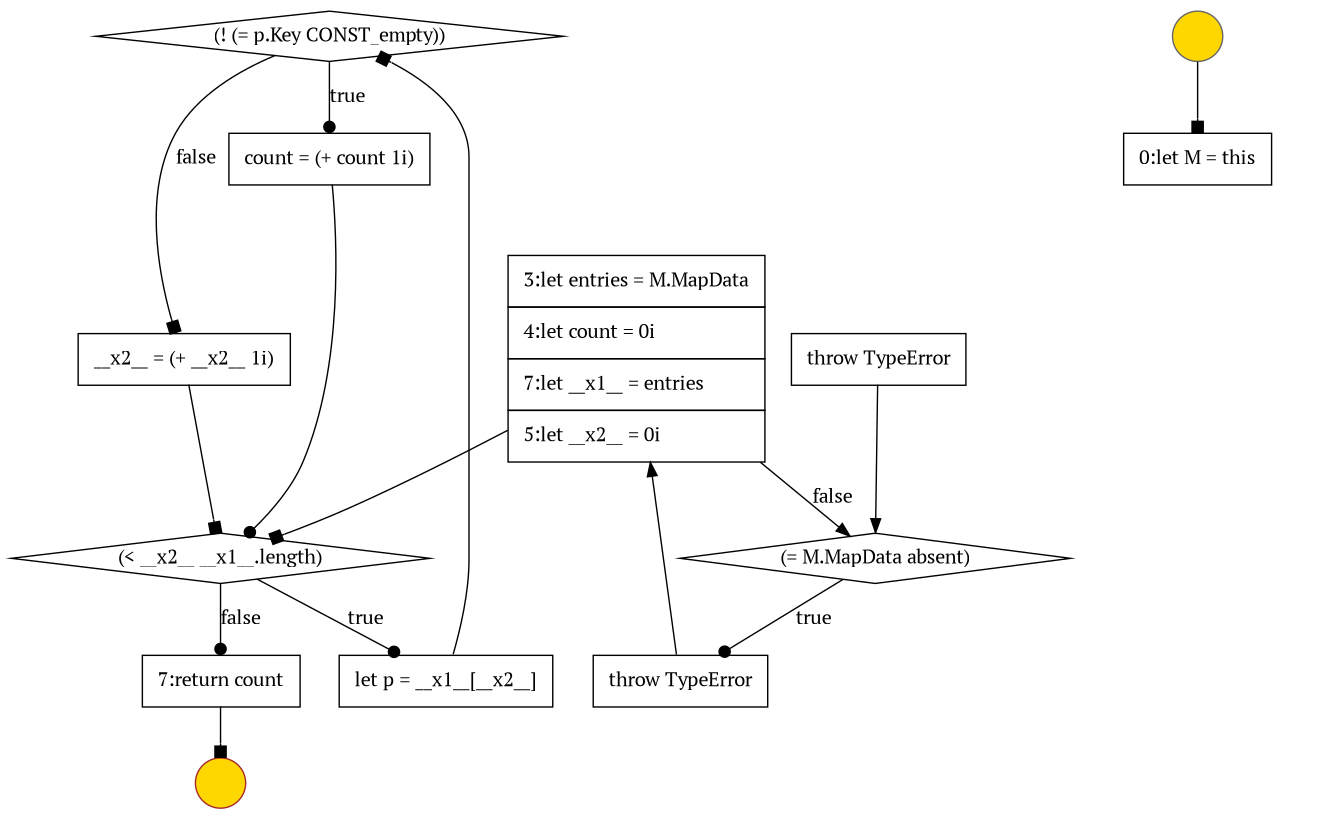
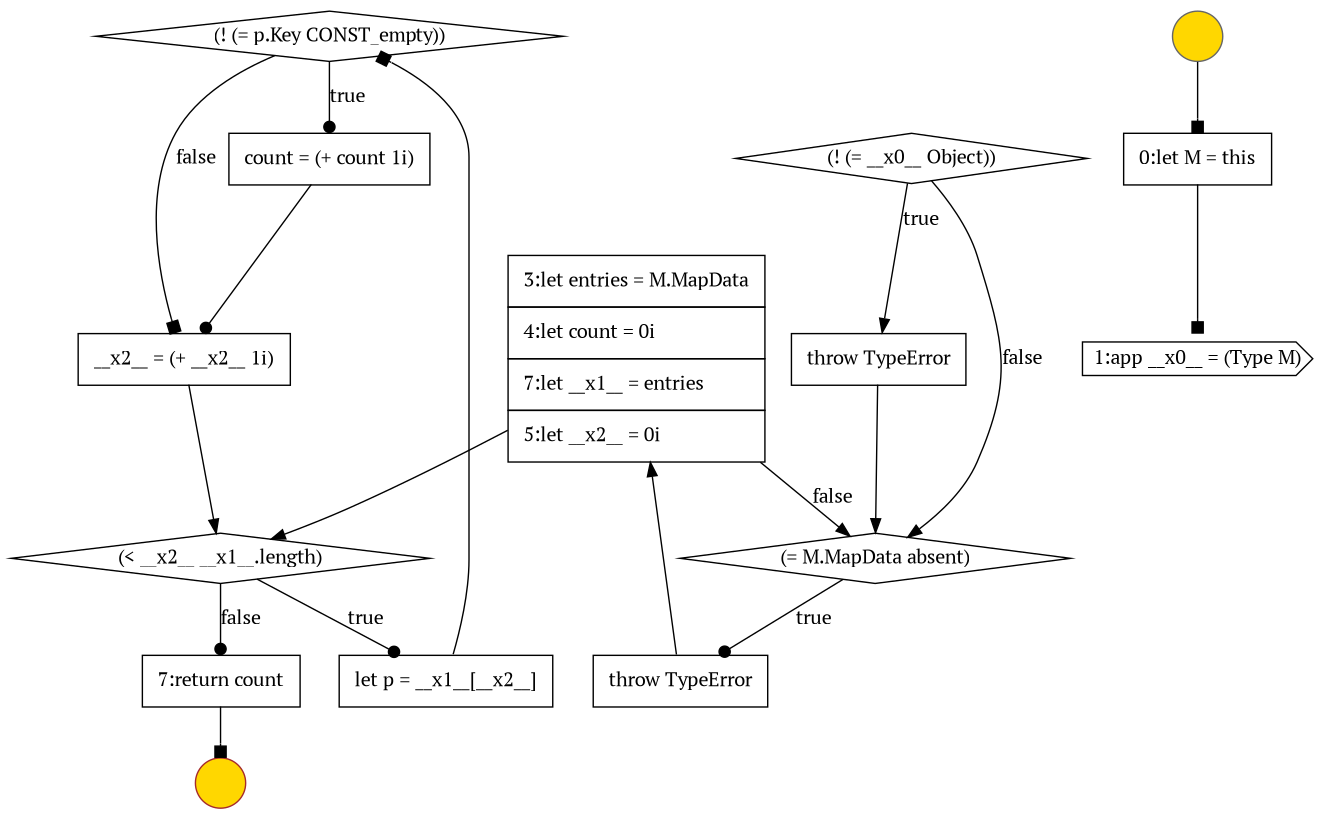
node "(! (= __x0__ Object))": added
node "1:app __x0__ = (Type M)": added
edge "count = (+ count 1i)" -> "(< __x2__ __x1__.length)": now "count = (+ count 1i)" -> "__x2__ = (+ __x2__ 1i)"
edge "__x2__ = (+ __x2__ 1i)" -> "(< __x2__ __x1__.length)": arrowhead box -> normal
edge "3:let entries = M.MapData" -> "(< __x2__ __x1__.length)": arrowhead box -> normal
